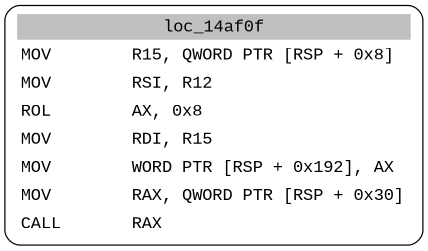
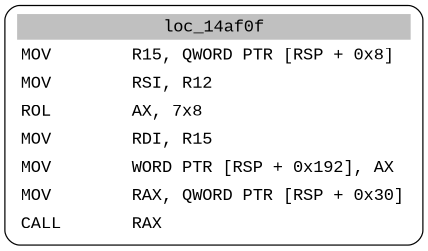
node "loc_14af0f": text "ROL        AX, 0x8" -> "ROL        AX, 7x8"
